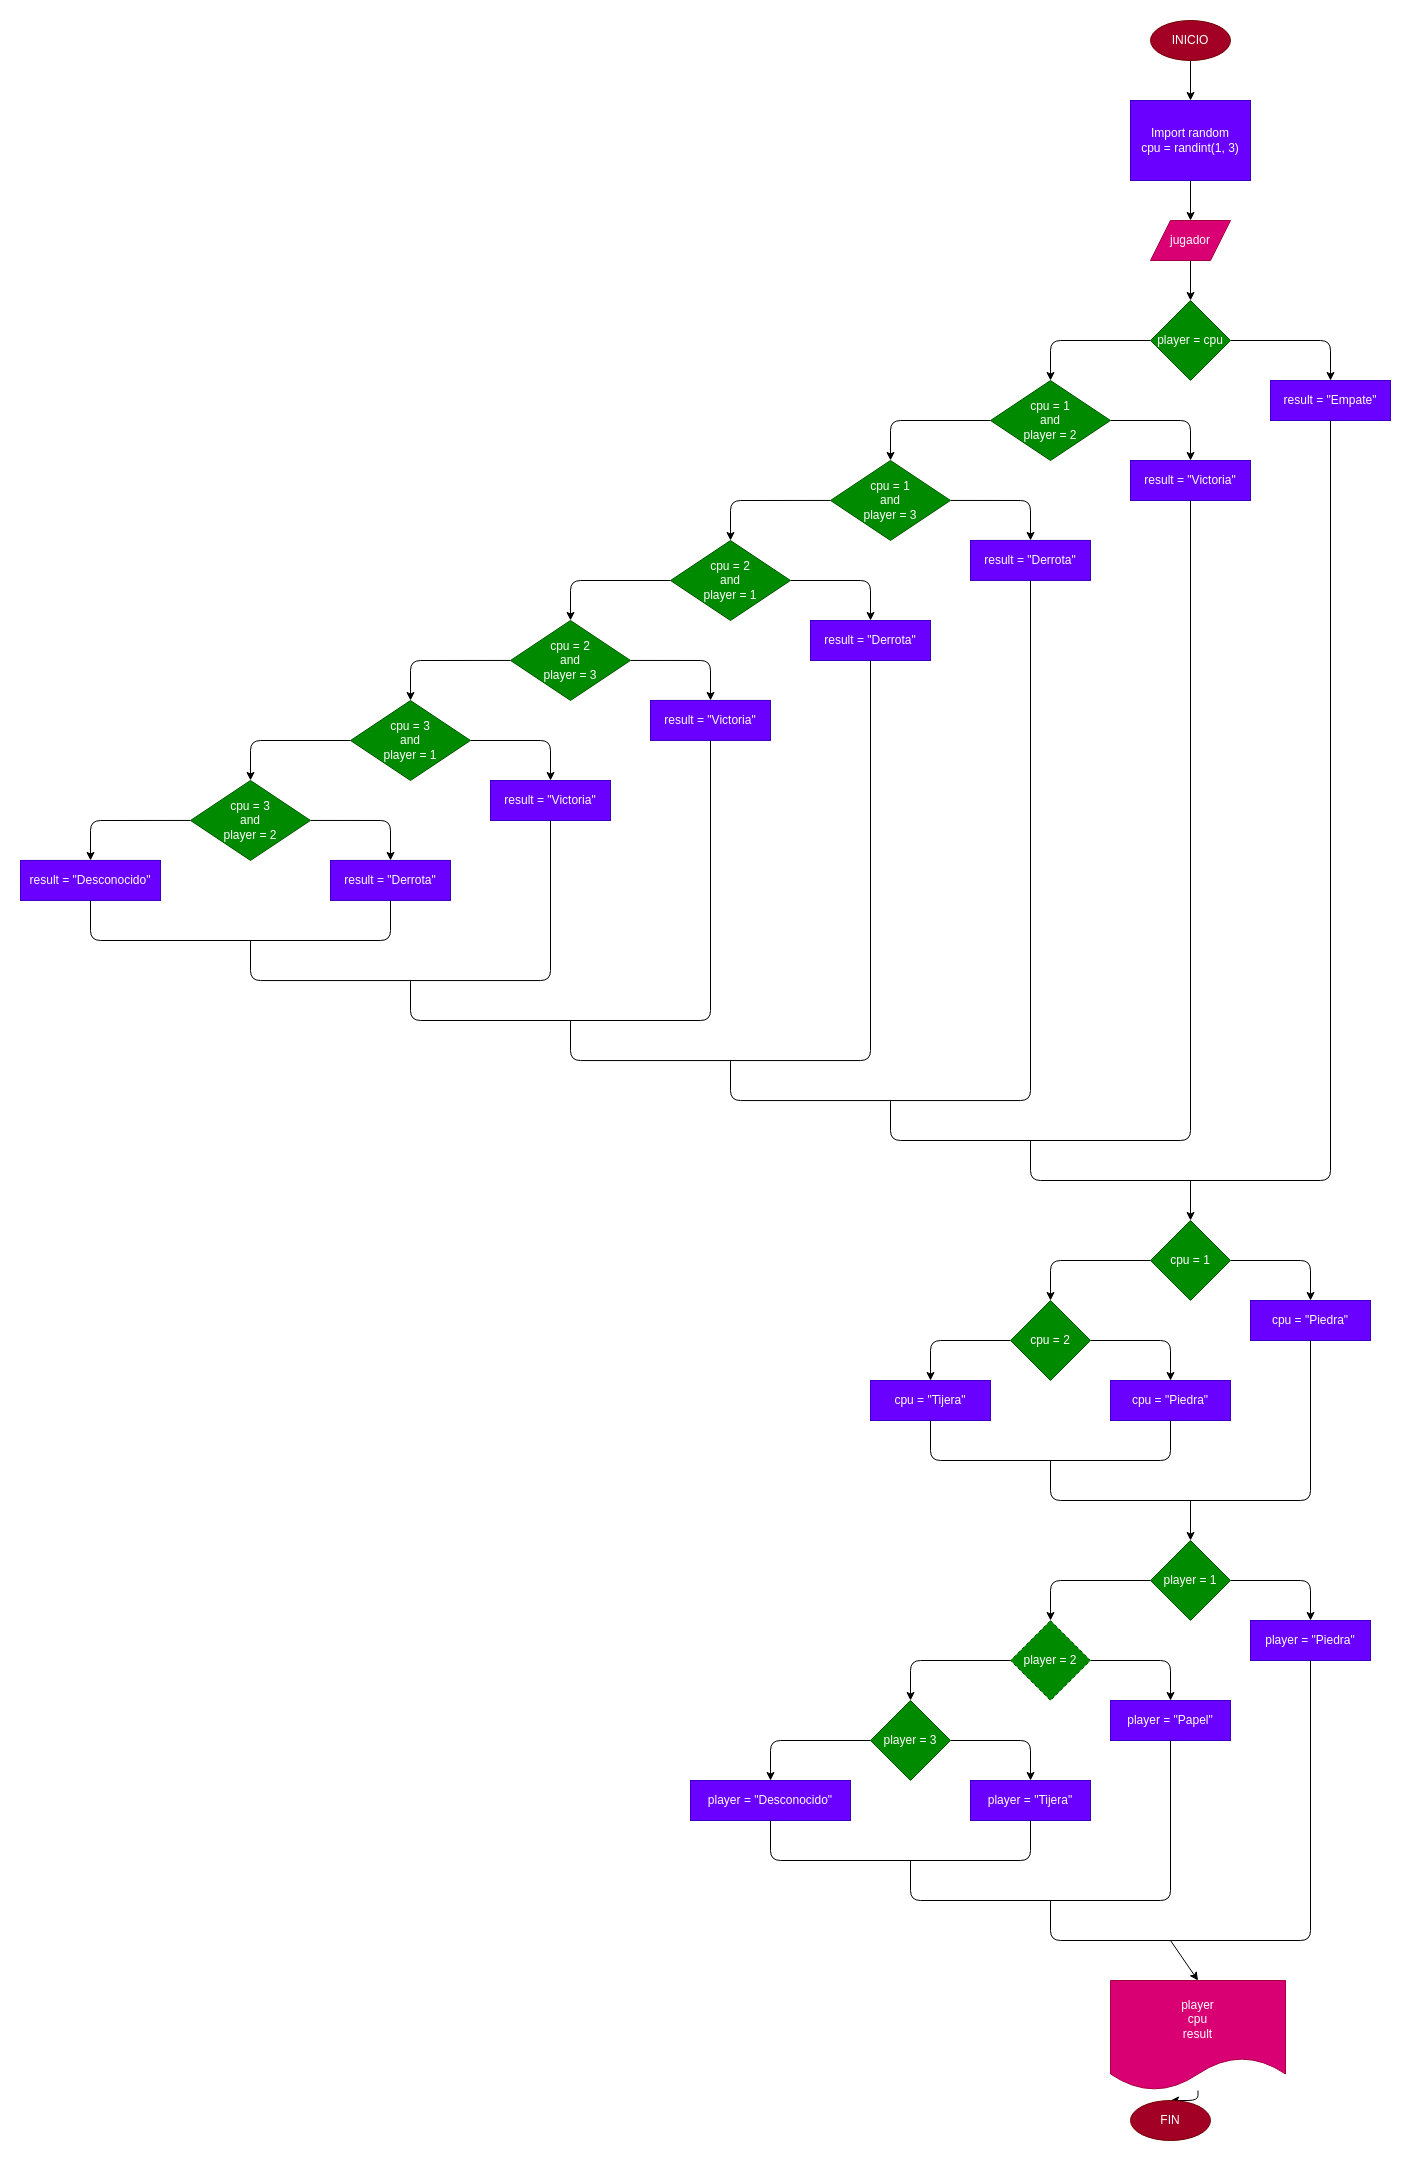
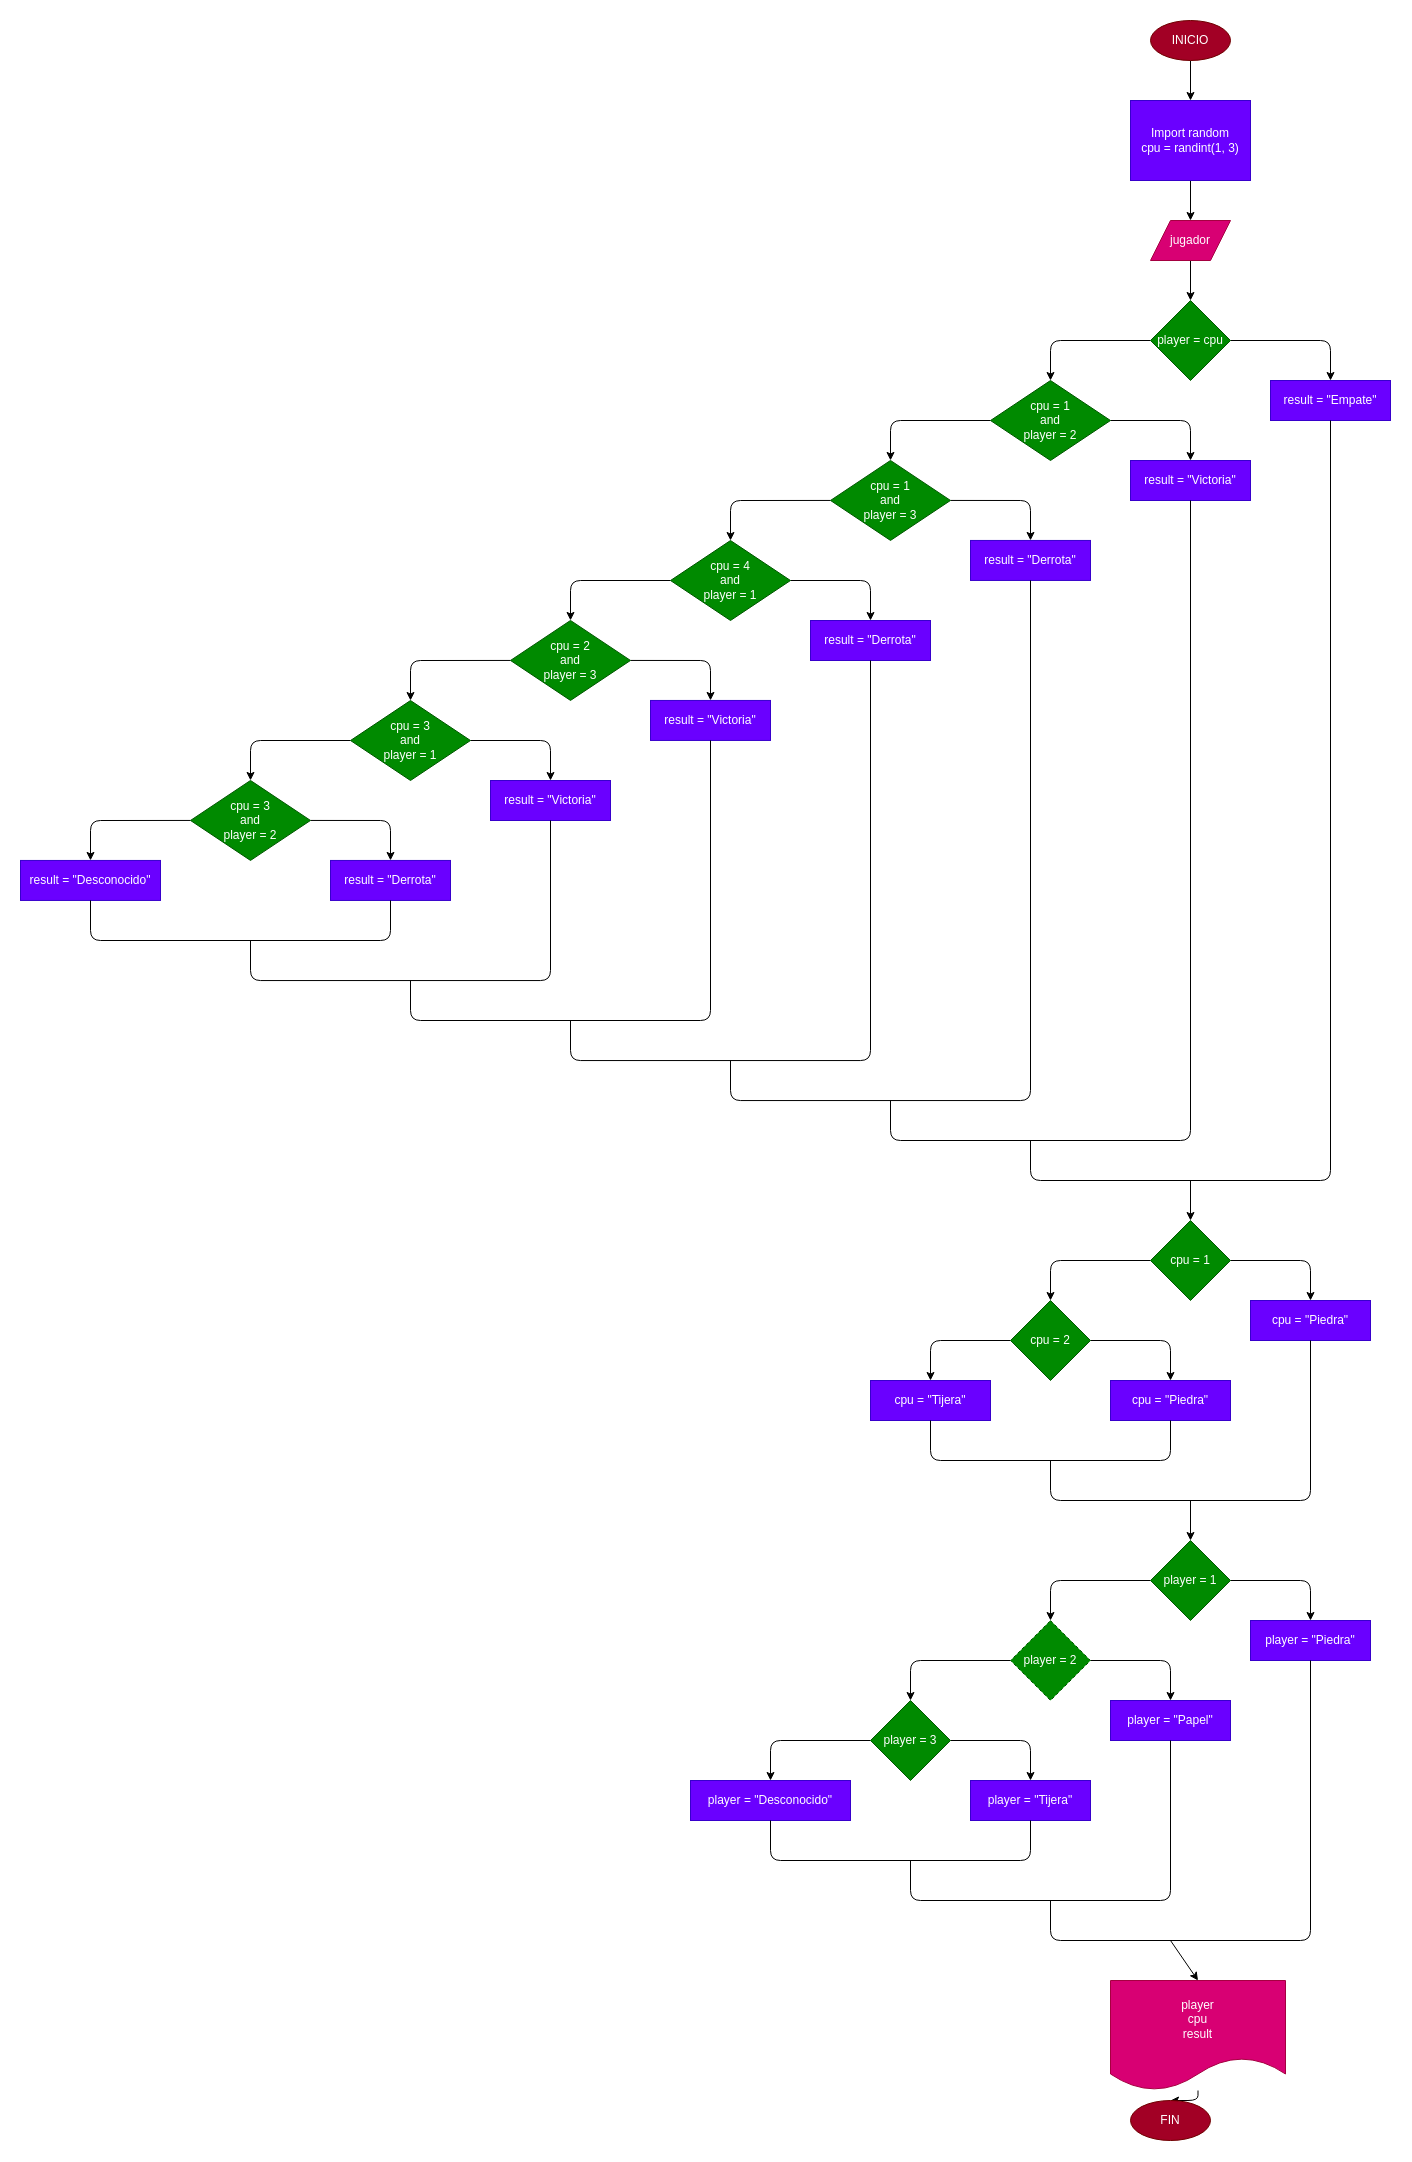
node "cpu = 2 and player = 1": label "cpu = 2 and player = 1" -> "cpu = 4 and player = 1"
